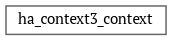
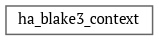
node "ha_context3_context": label "ha_context3_context" -> "ha_blake3_context"
